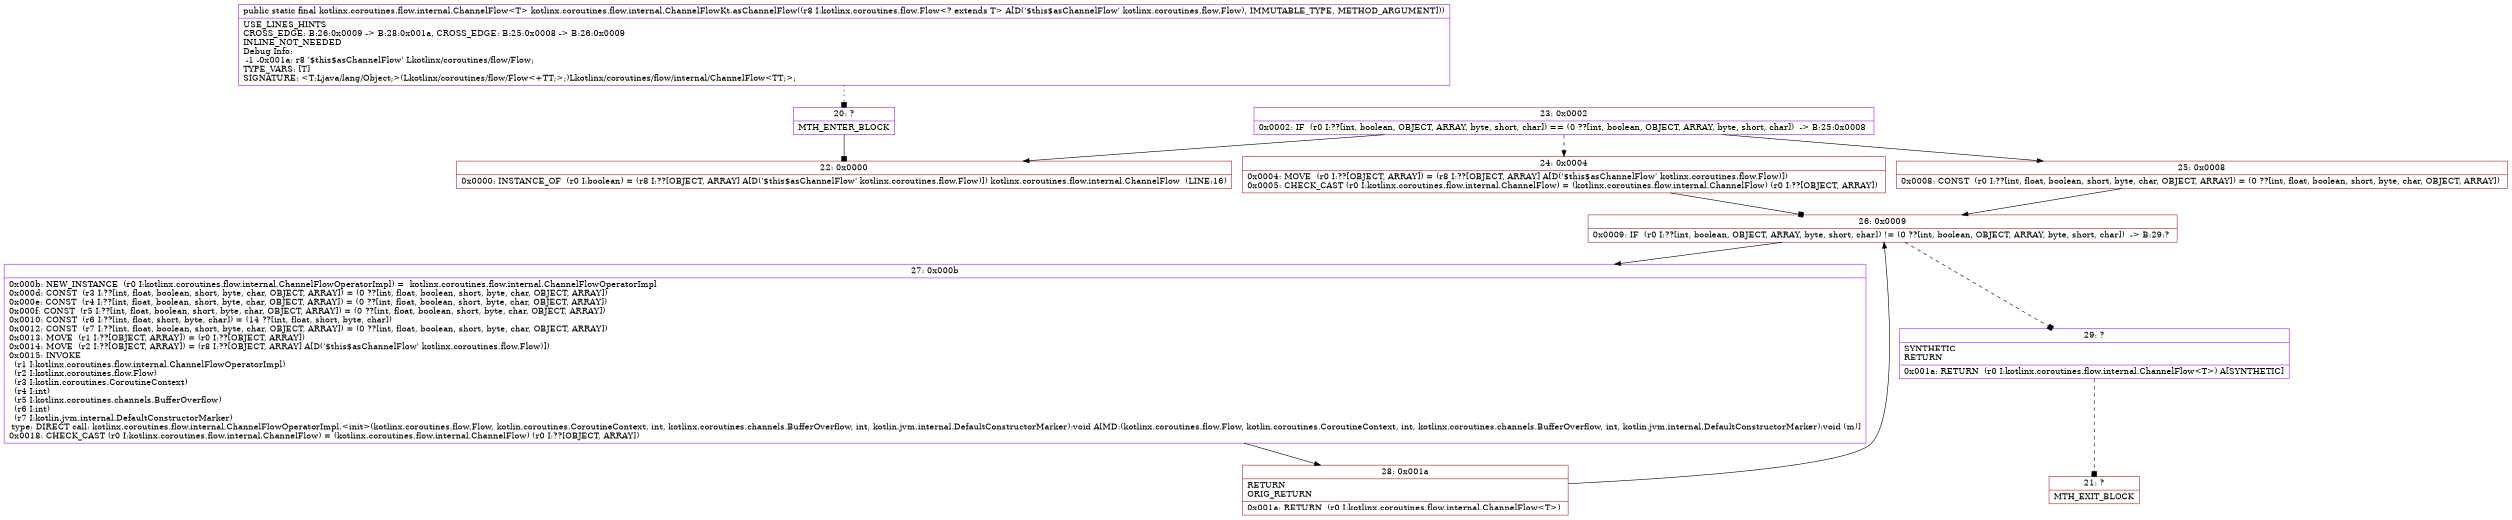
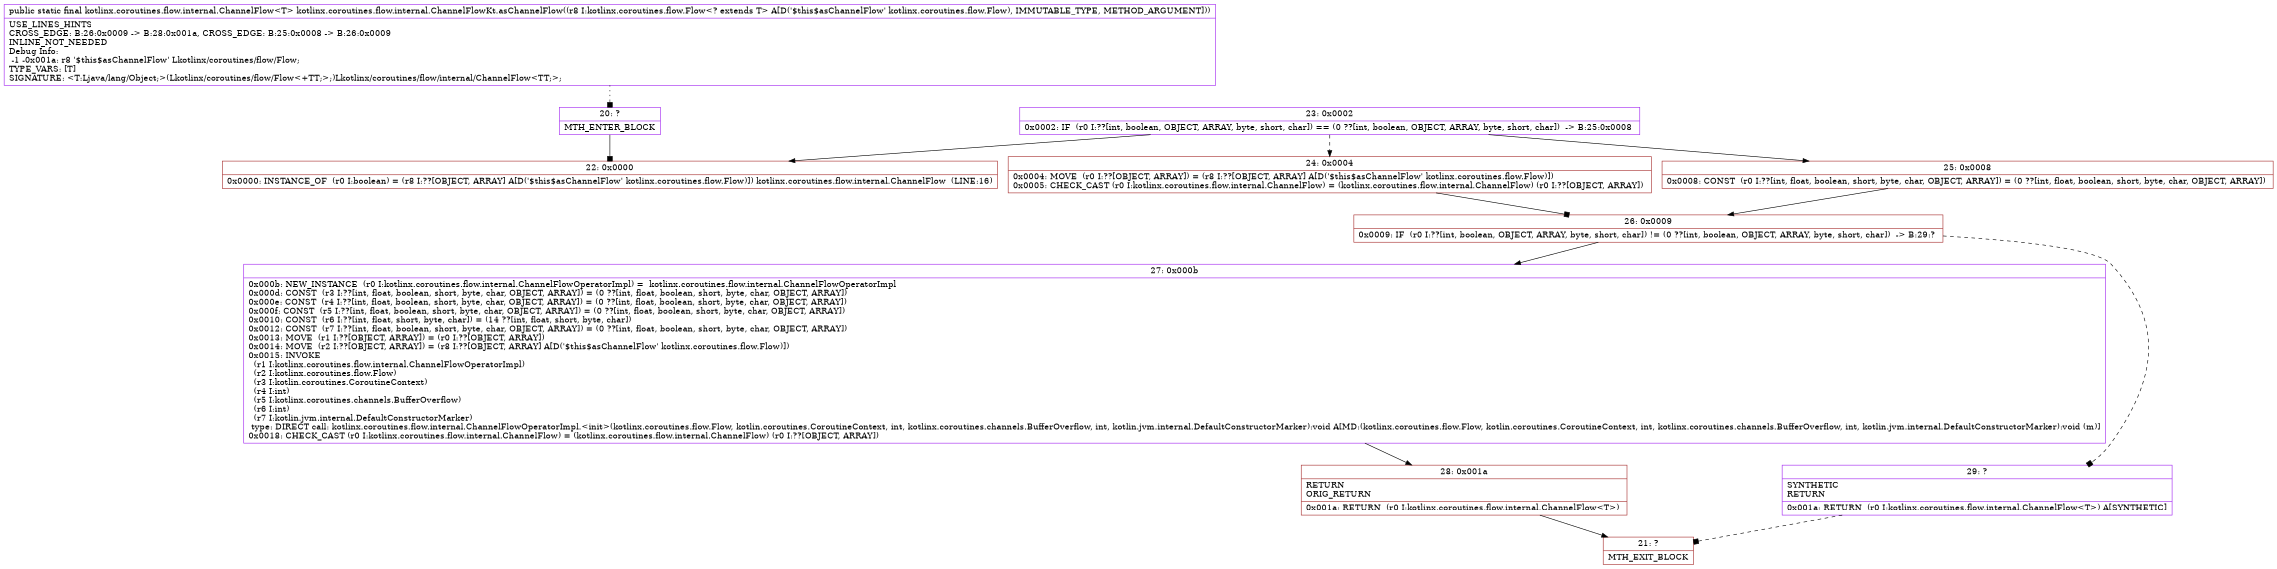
edge "28: 0x001a" -> "26: 0x0009": now "28: 0x001a" -> "21: ?"
